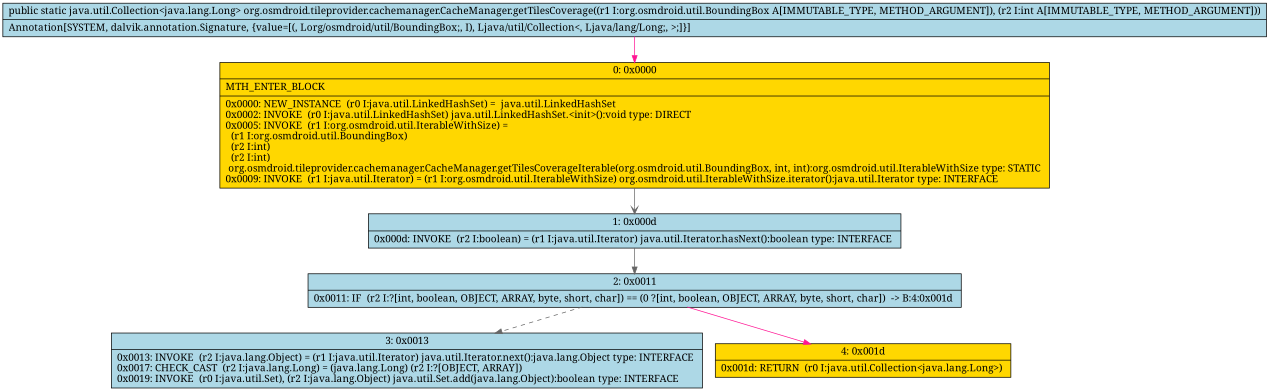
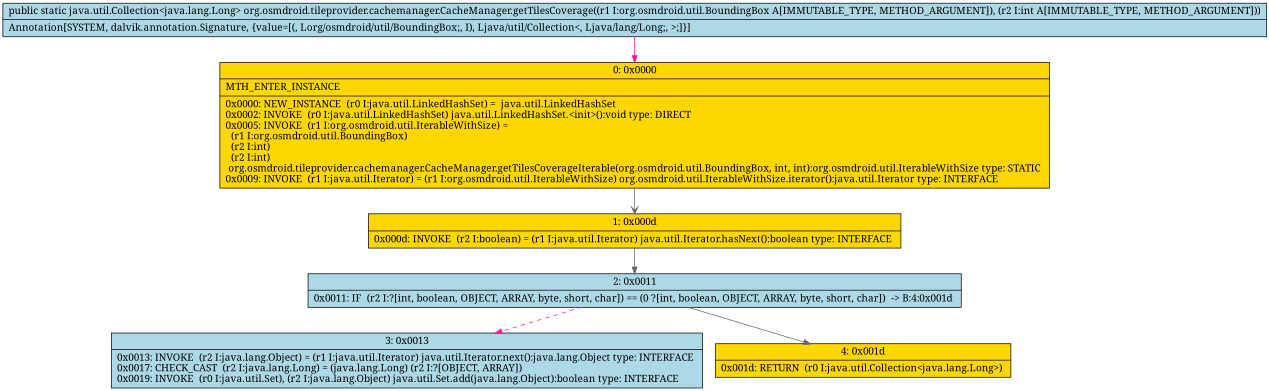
node "0: 0x0000": text "MTH_ENTER_BLOCK" -> "MTH_ENTER_INSTANCE"
node "1: 0x000d": fillcolor lightblue -> gold
edge "2: 0x0011" -> "3: 0x0013": color gray40 -> deeppink
edge "2: 0x0011" -> "4: 0x001d": color deeppink -> gray40
